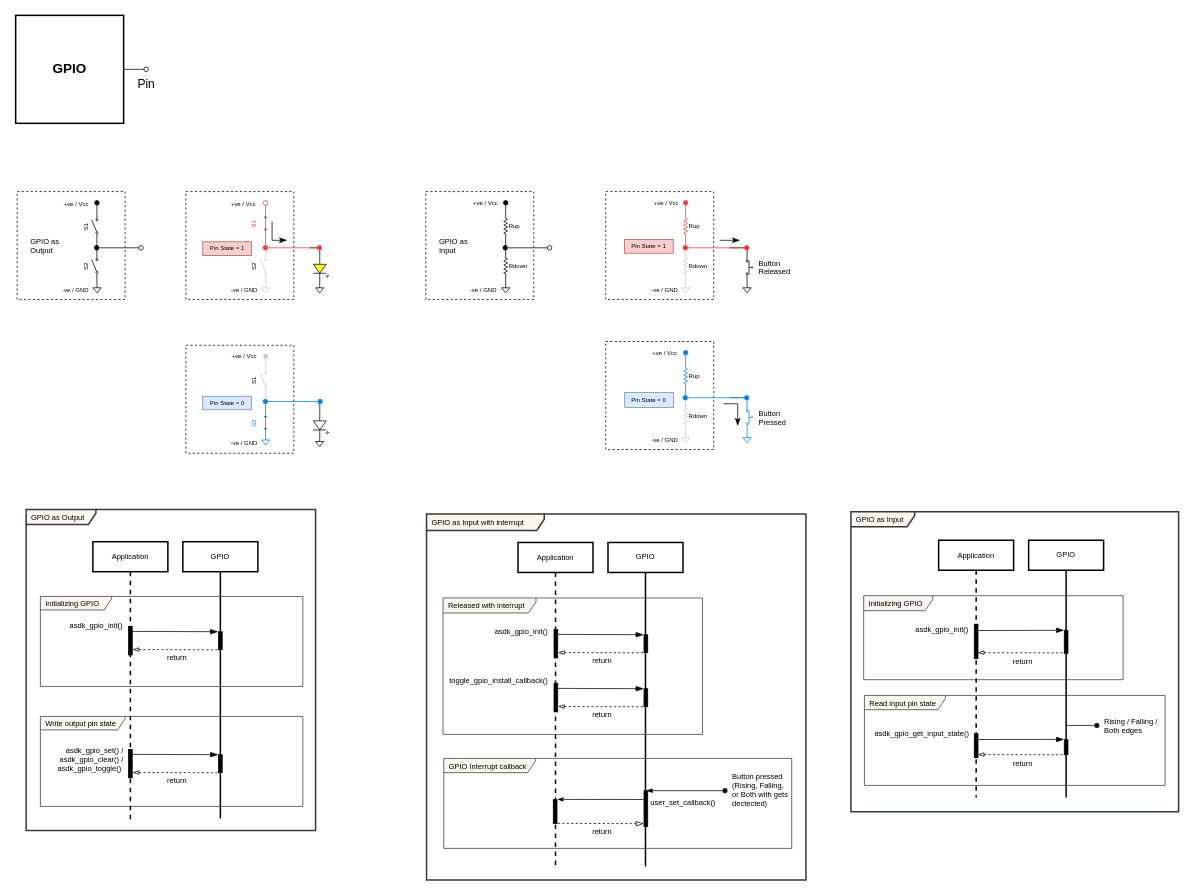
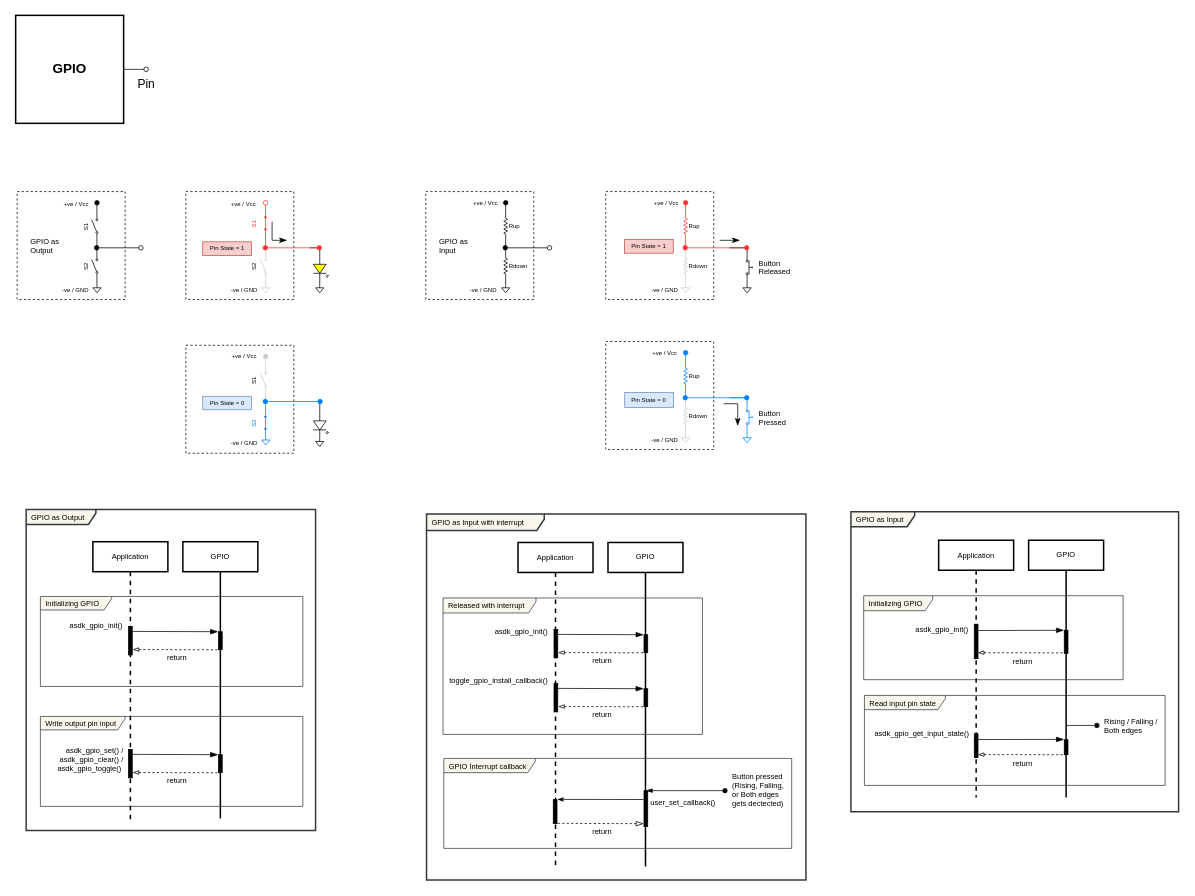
node "Write output pin state": label "Write output pin state" -> "Write output pin input"
node "Button pressed (Rising, Falling, or Both with gets dectected)": label "Button pressed (Rising, Falling, or Both with gets dectected)" -> "Button pressed (Rising, Falling, or Both edges gets dectected)"
